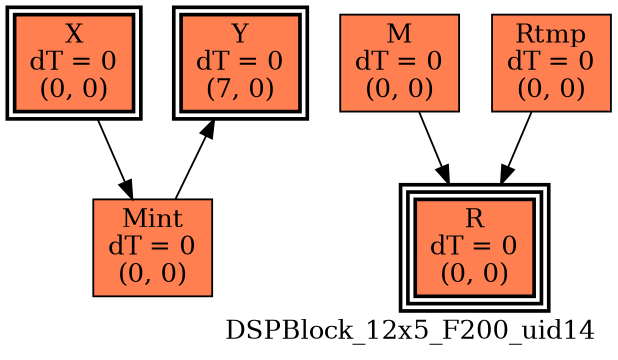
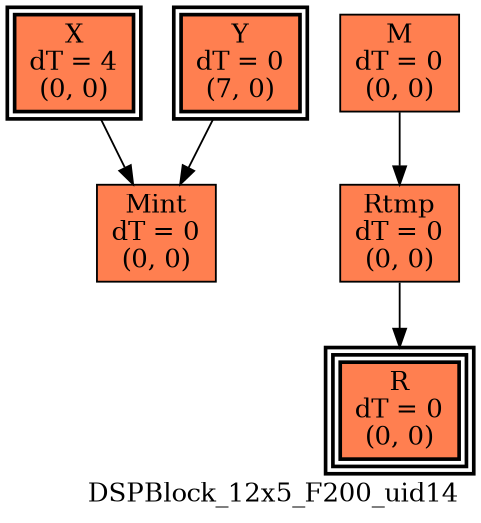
node "X dT = 0 (0, 0)": label "X dT = 0 (0, 0)" -> "X dT = 4 (0, 0)"
edge "M dT = 0 (0, 0)" -> "R dT = 0 (0, 0)": now "M dT = 0 (0, 0)" -> "Rtmp dT = 0 (0, 0)"
edge "Mint dT = 0 (0, 0)" -> "Y dT = 0 (7, 0)": reversed
